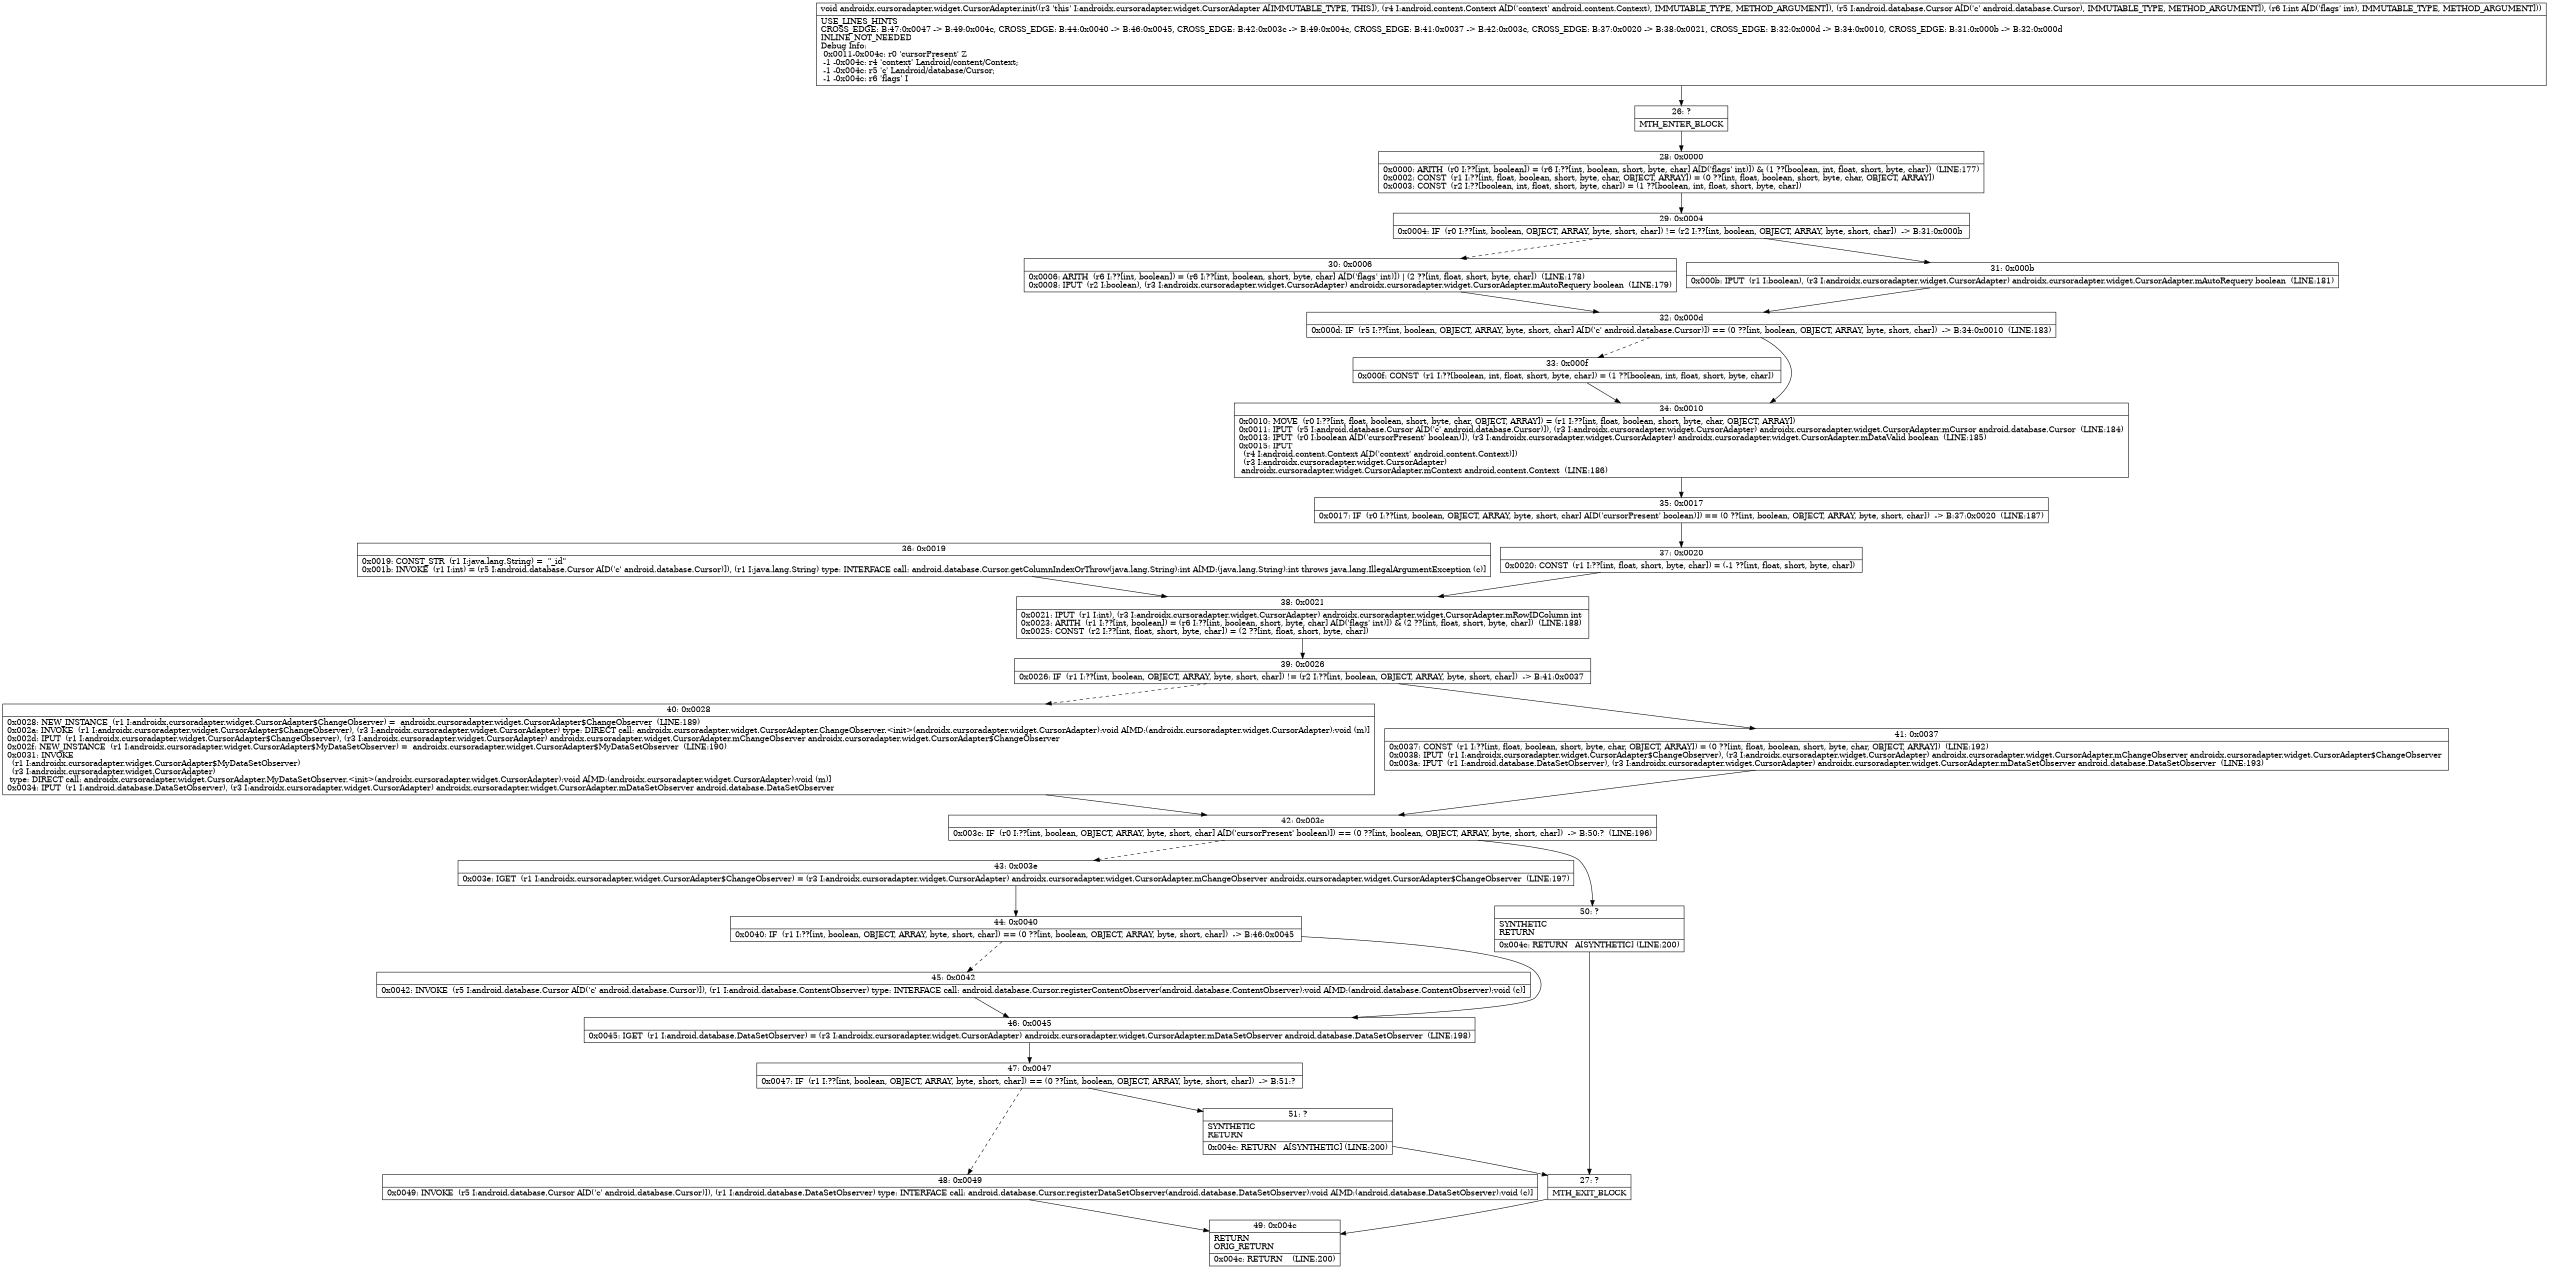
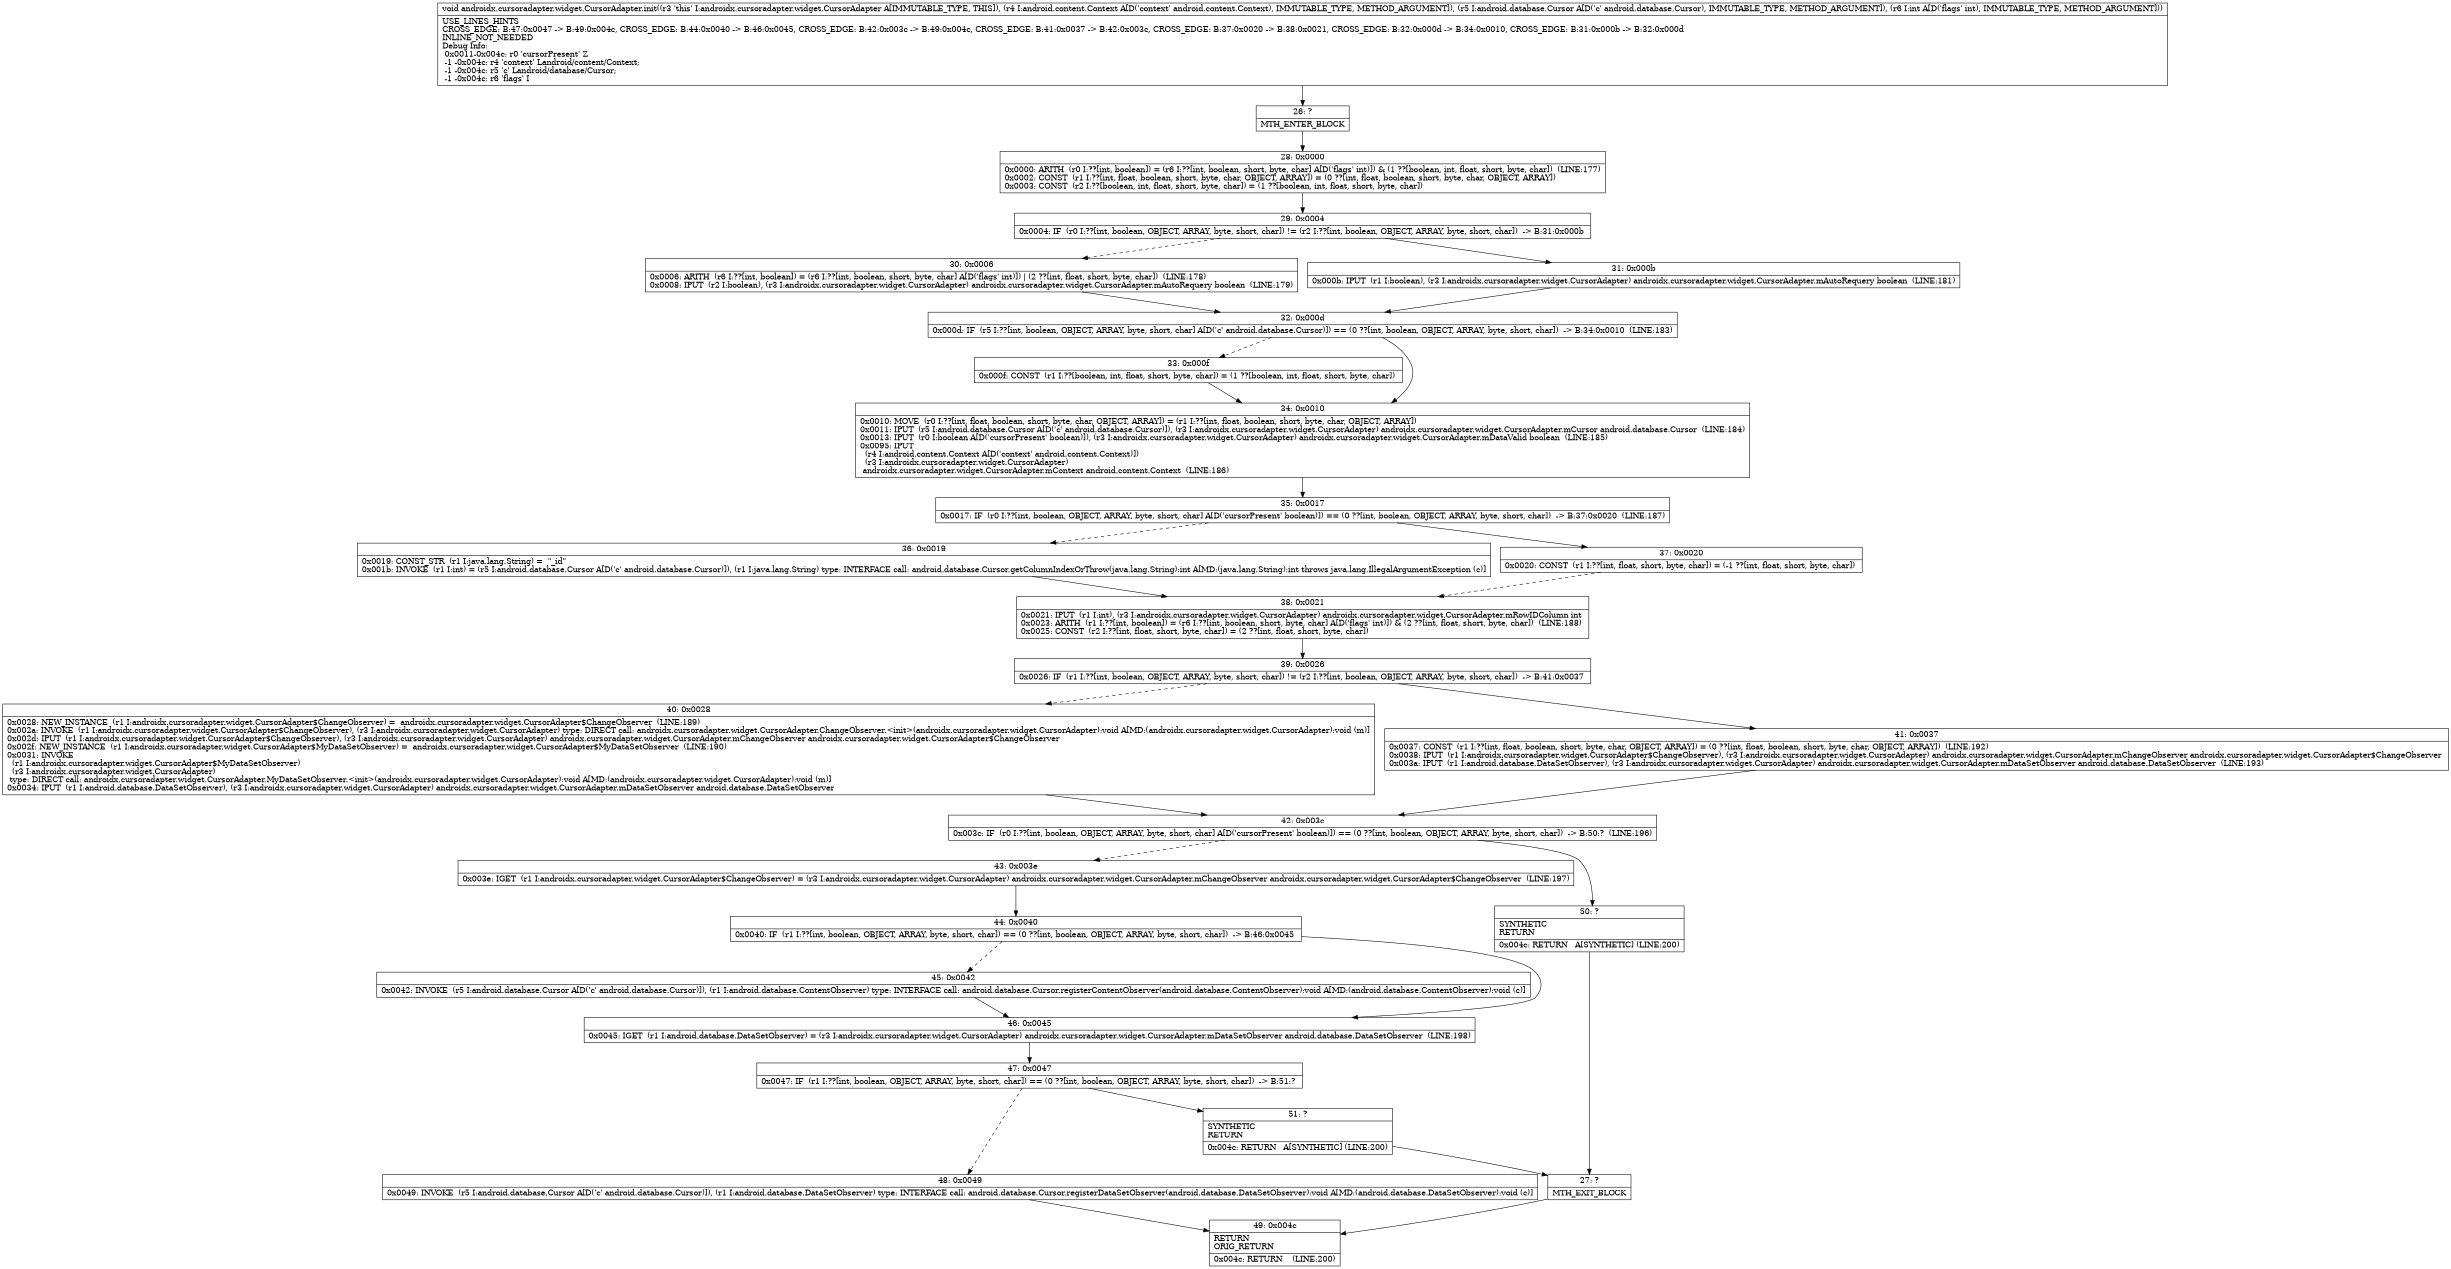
node "34: 0x0010": text "0x0015: IPUT" -> "0x0095: IPUT"
edge "35: 0x0017" -> "36: 0x0019": added
edge "37: 0x0020" -> "38: 0x0021": style solid -> dashed
